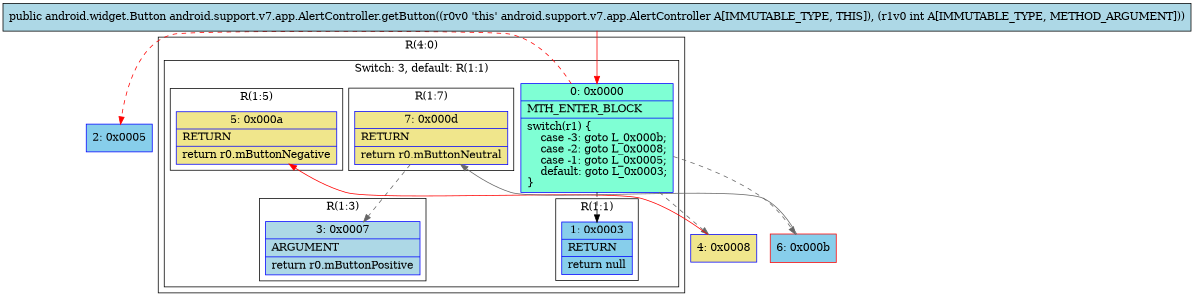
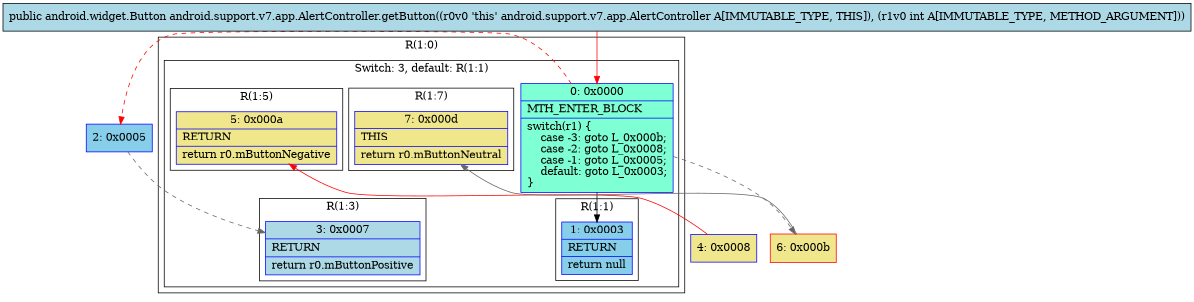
cluster "R(4:0)": label "R(4:0)" -> "R(1:0)"
node "7: 0x000d": text "RETURN" -> "THIS"
edge "7: 0x000d" -> "3: 0x0007": now "2: 0x0005" -> "3: 0x0007"
edge "0: 0x0000" -> "1: 0x0003": style dashed -> solid
edge "0: 0x0000" -> "4: 0x0008": removed
node "3: 0x0007": text "ARGUMENT" -> "RETURN"
node "6: 0x000b": fillcolor skyblue -> khaki
